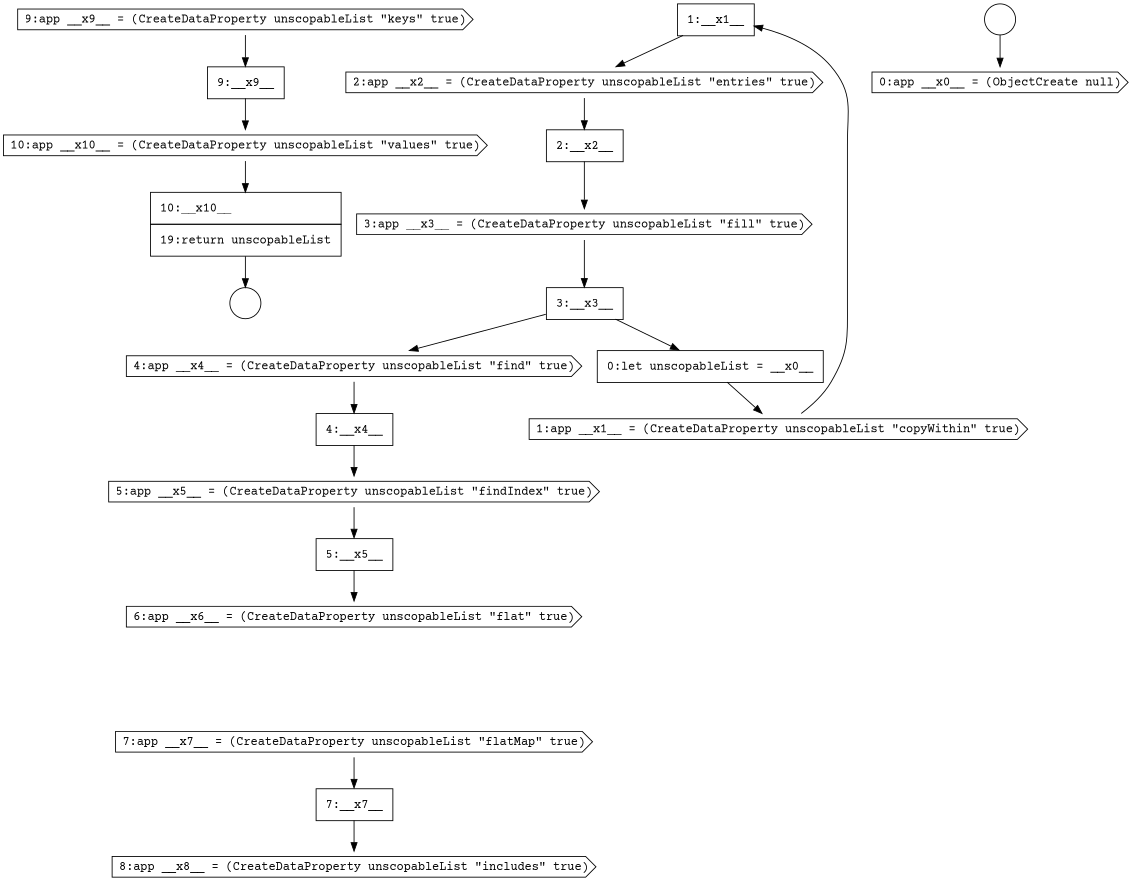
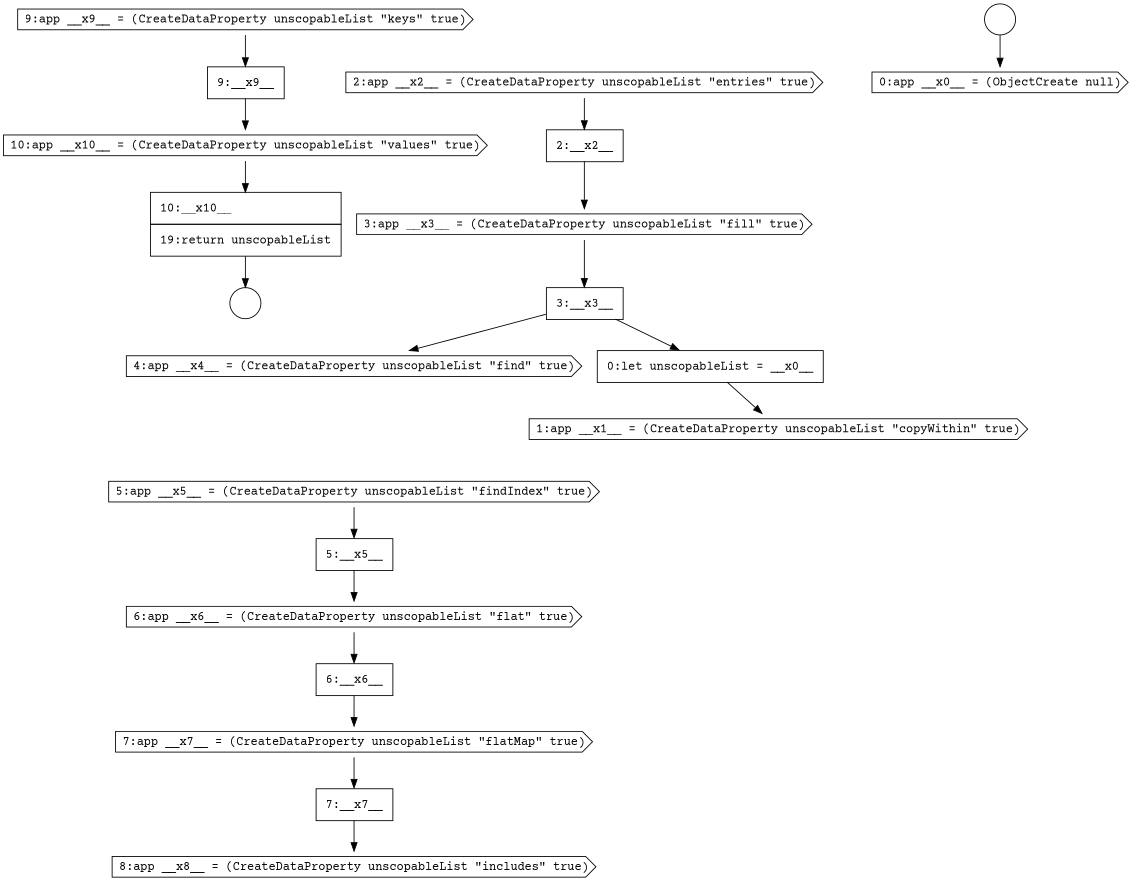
node "1:__x1__": removed
node "4:__x4__": removed
node "6:__x6__": added
